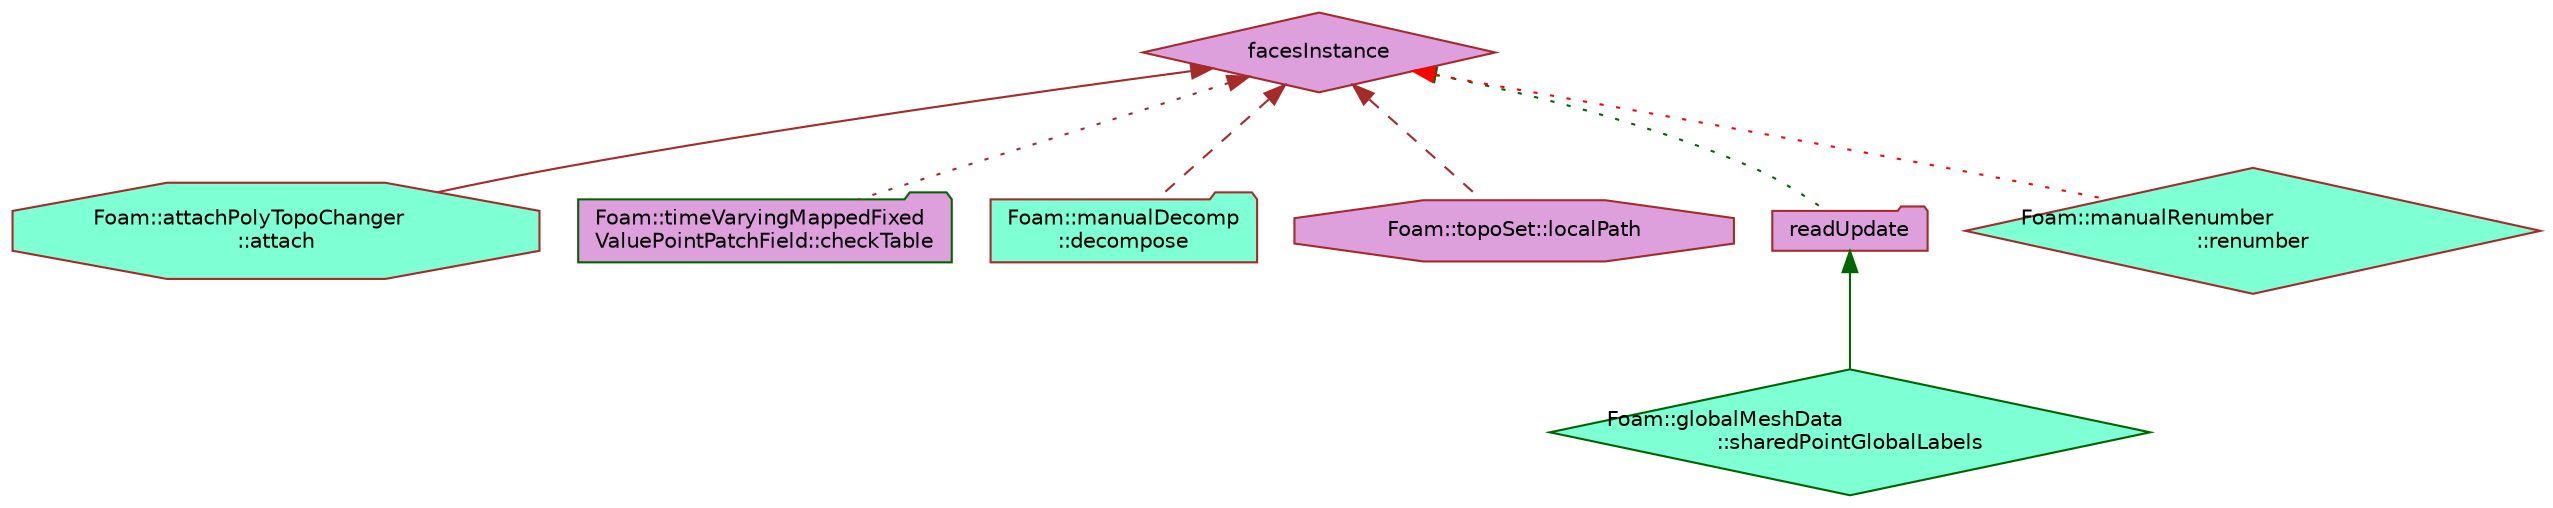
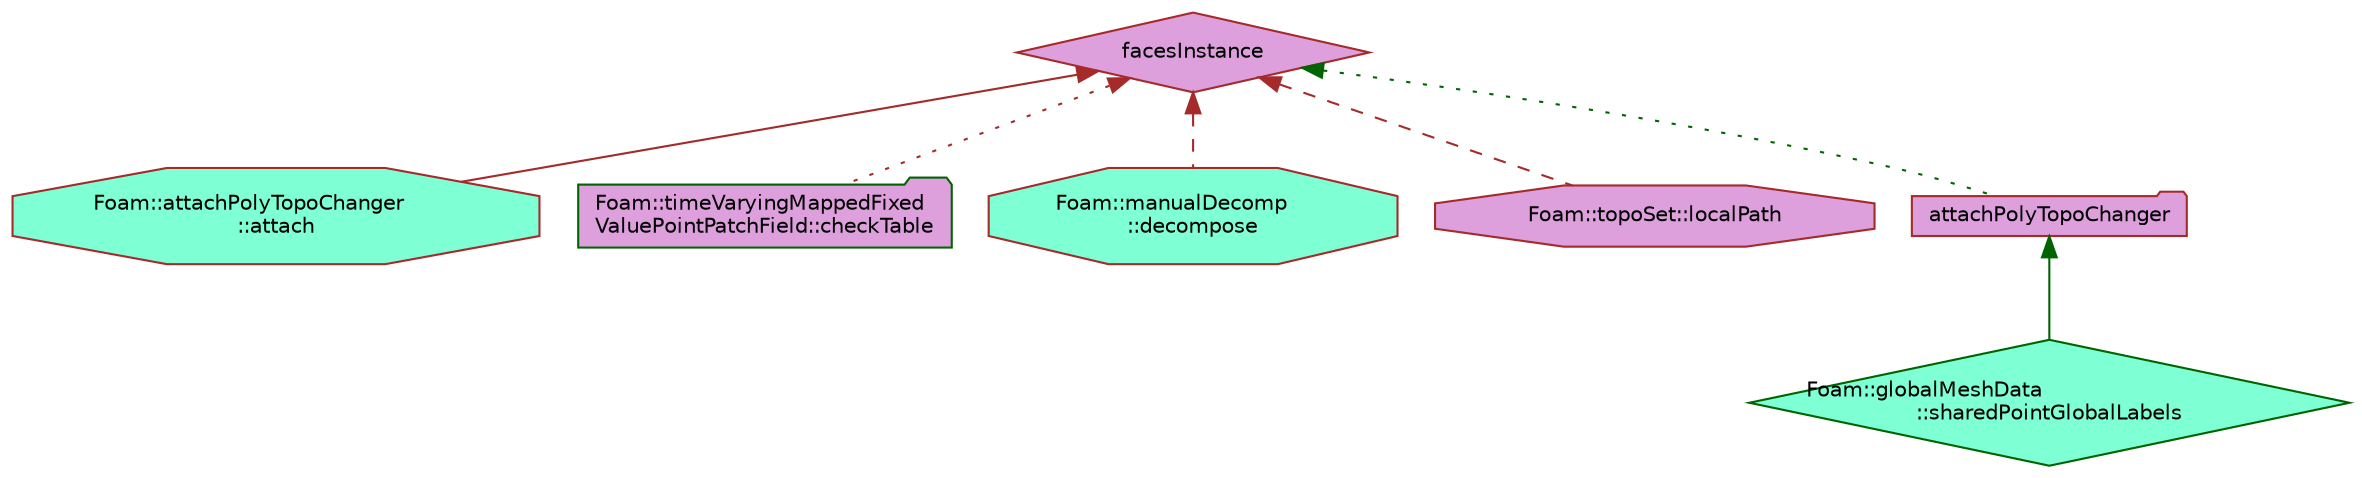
node "Foam::manualDecomp ::decompose": shape folder -> octagon
node "readUpdate": label "readUpdate" -> "attachPolyTopoChanger"
node "Foam::manualRenumber ::renumber": removed
